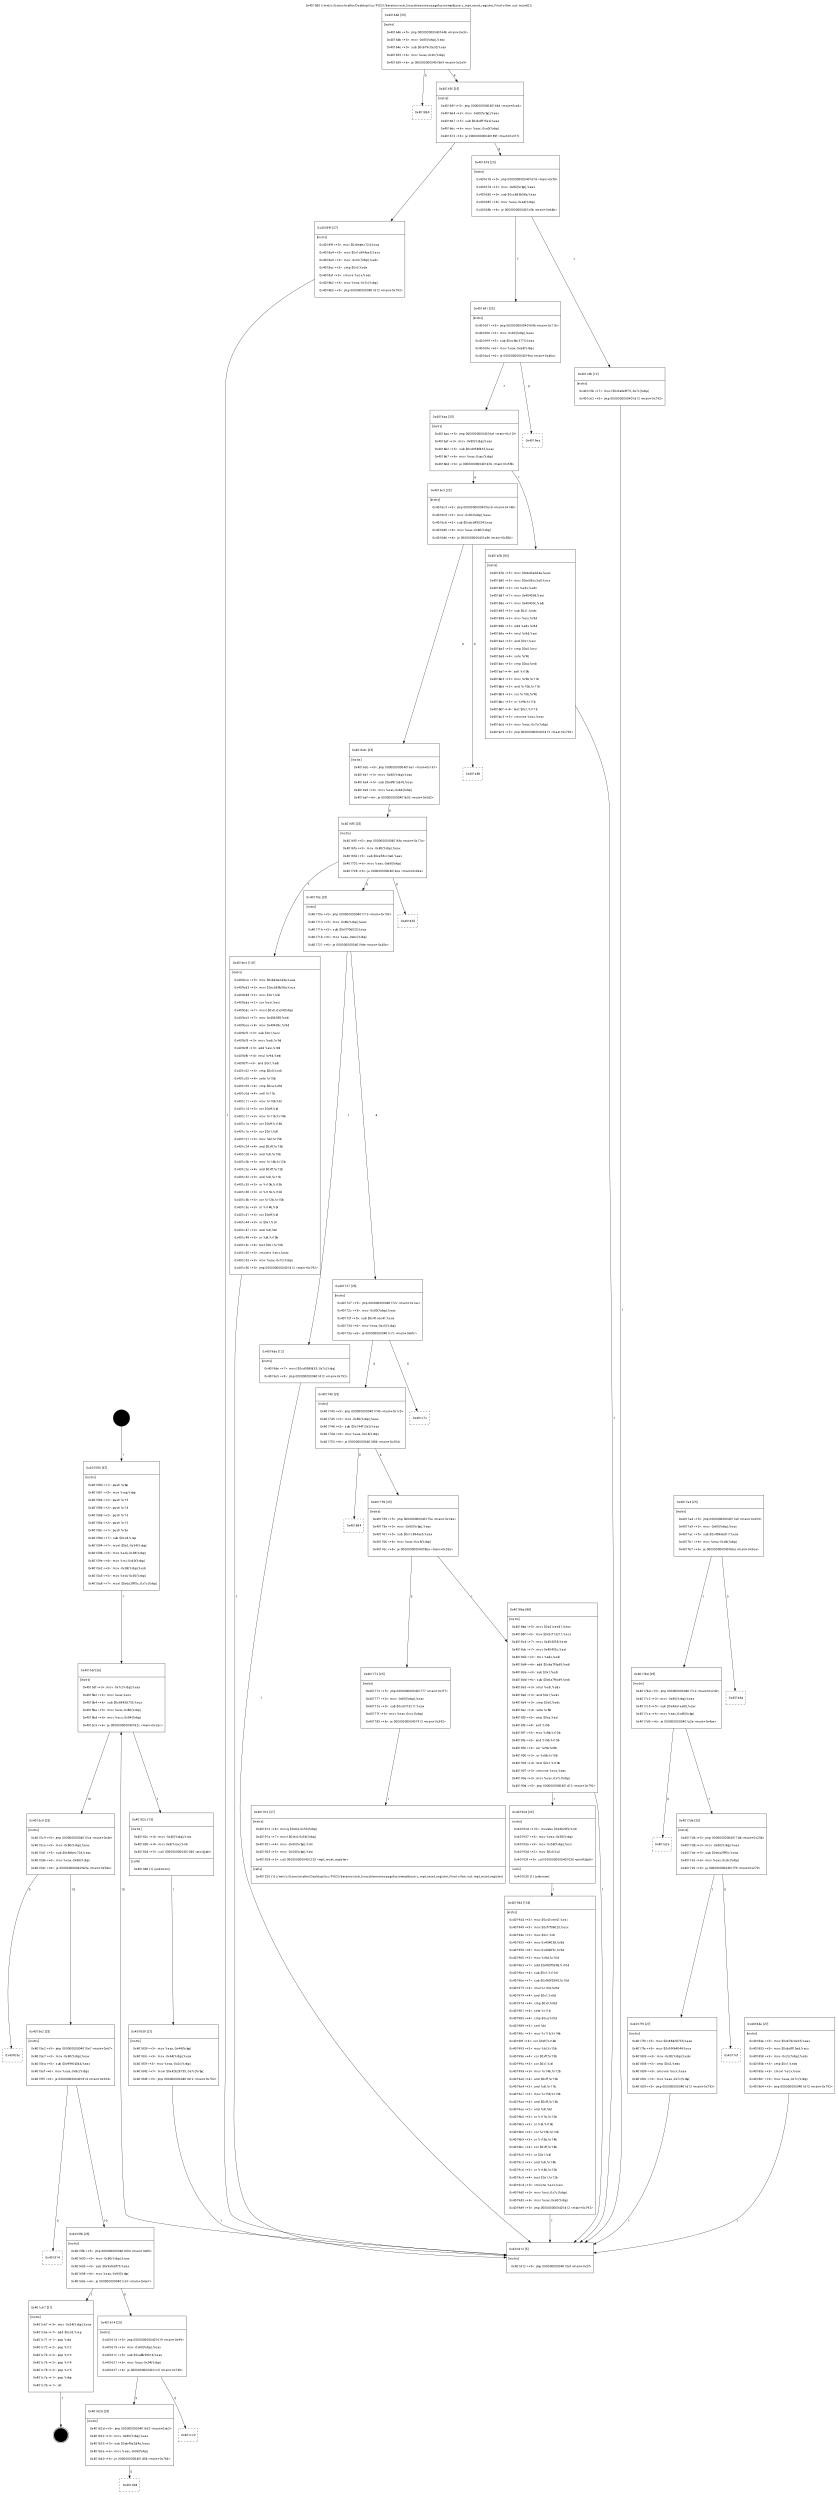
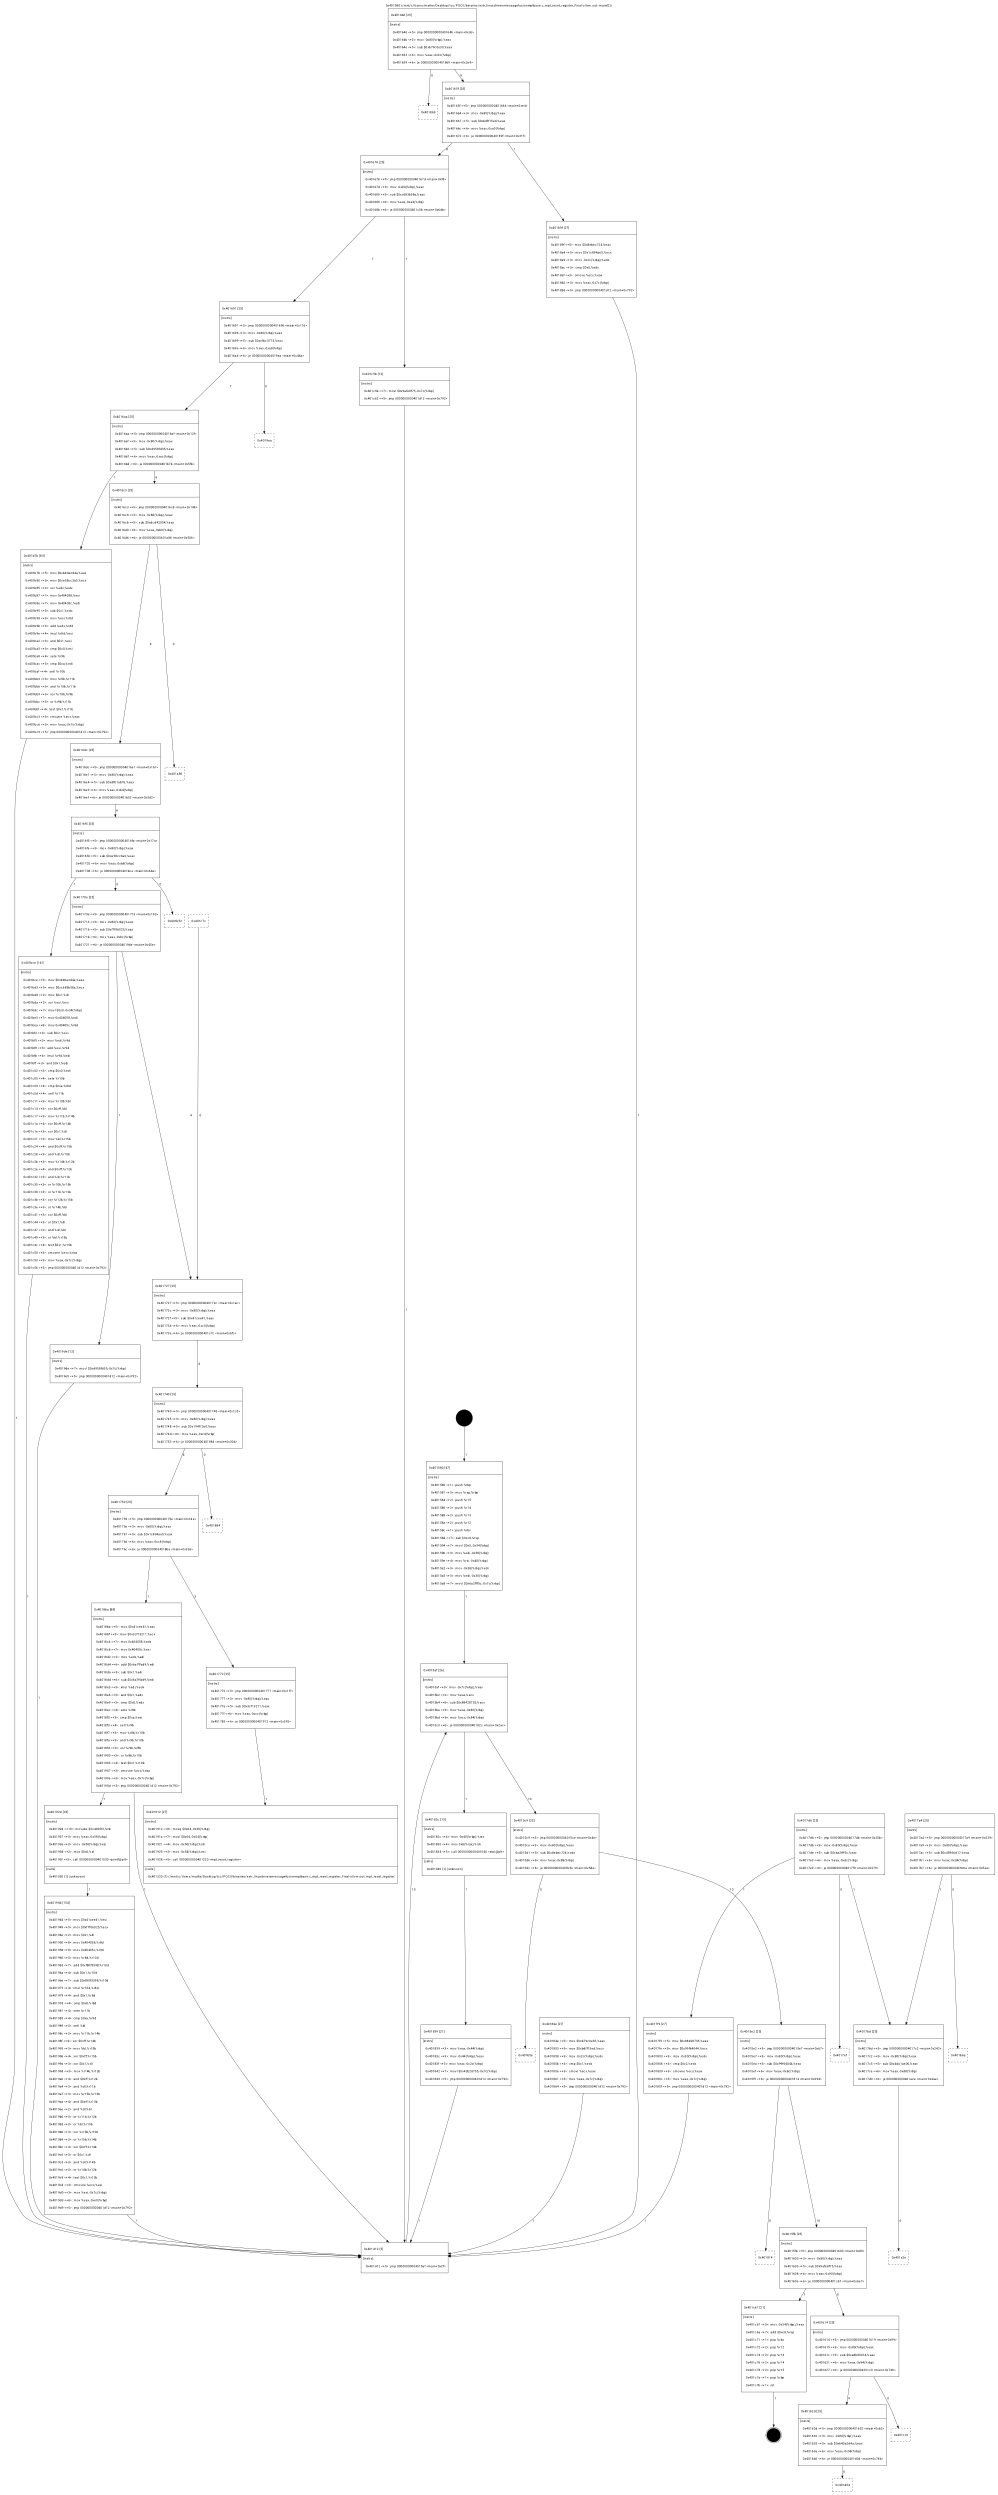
edge "0x401727 [25]" -> "0x401c7c": reversed
edge "0x4017bd [25]" -> "0x4017d6 [25]": reversed
